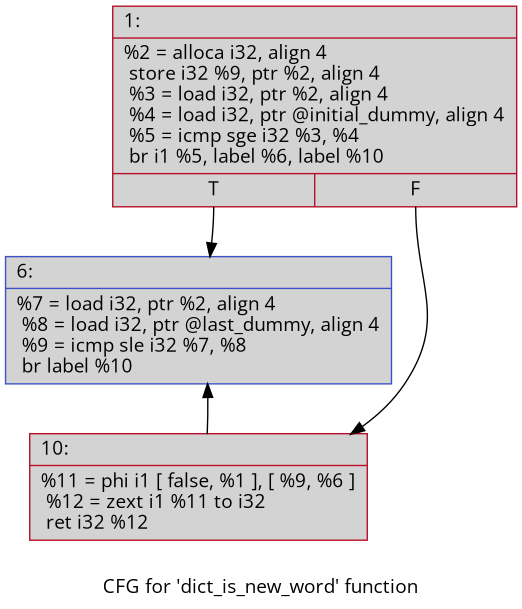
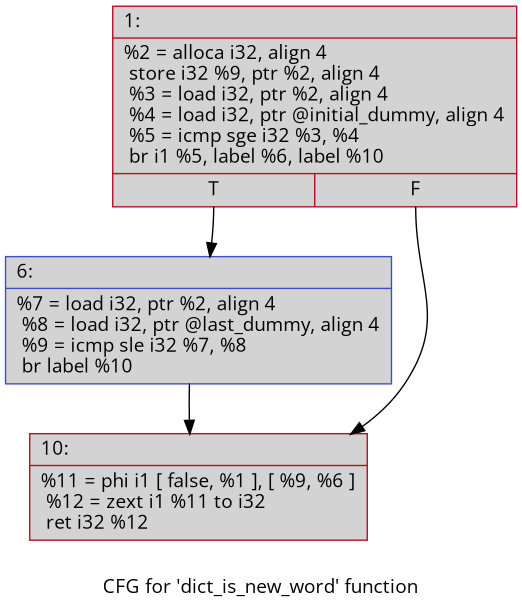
edge "10:" -> "6:": reversed
